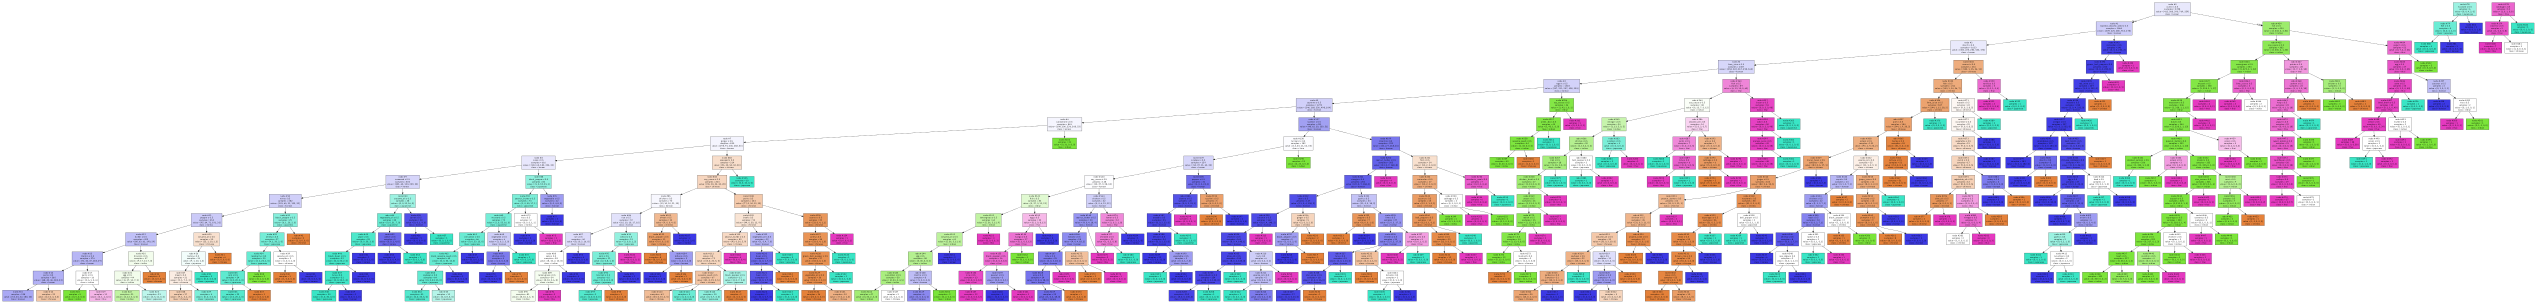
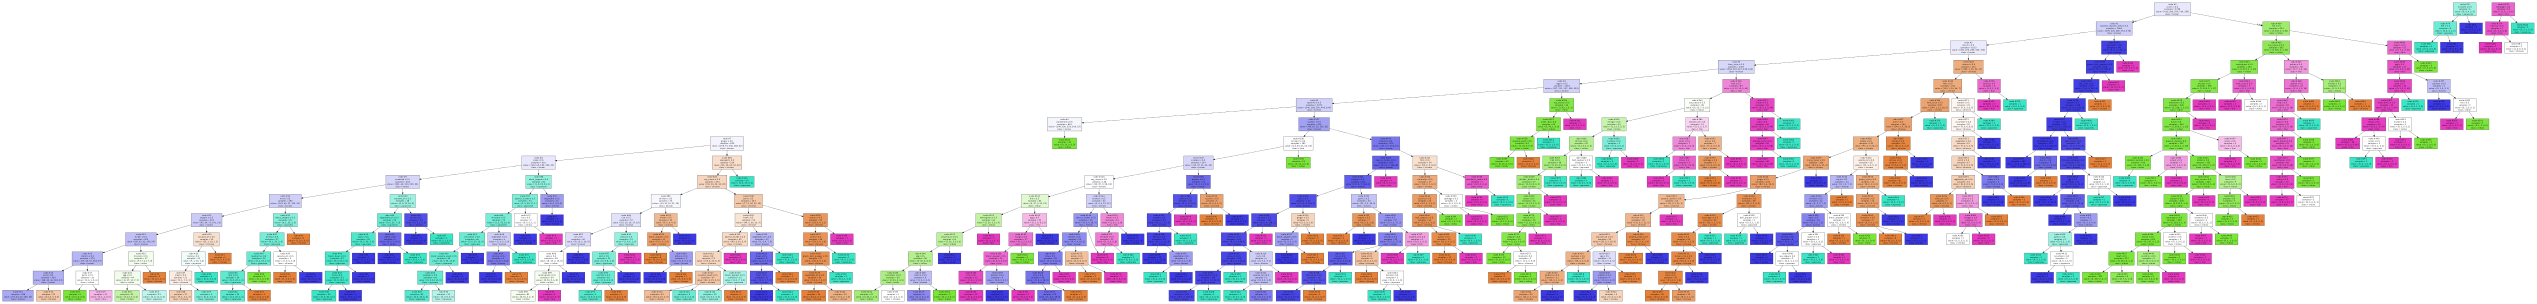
edge "node #305" -> "node #306": reversed
edge "node #6" -> "node #7": removed
